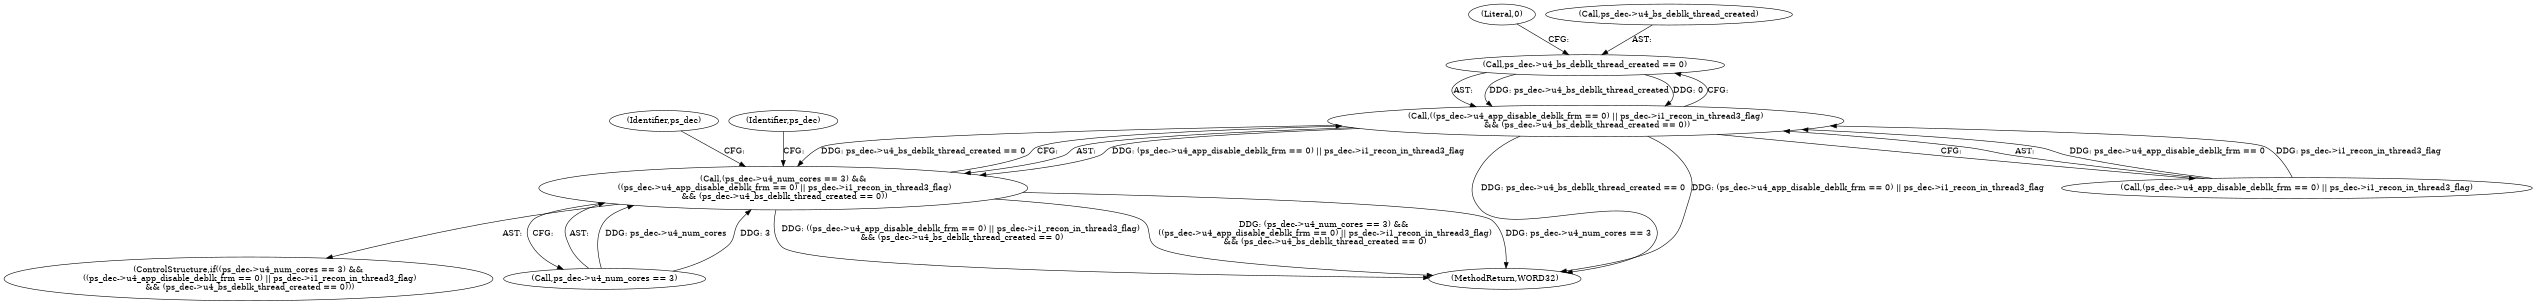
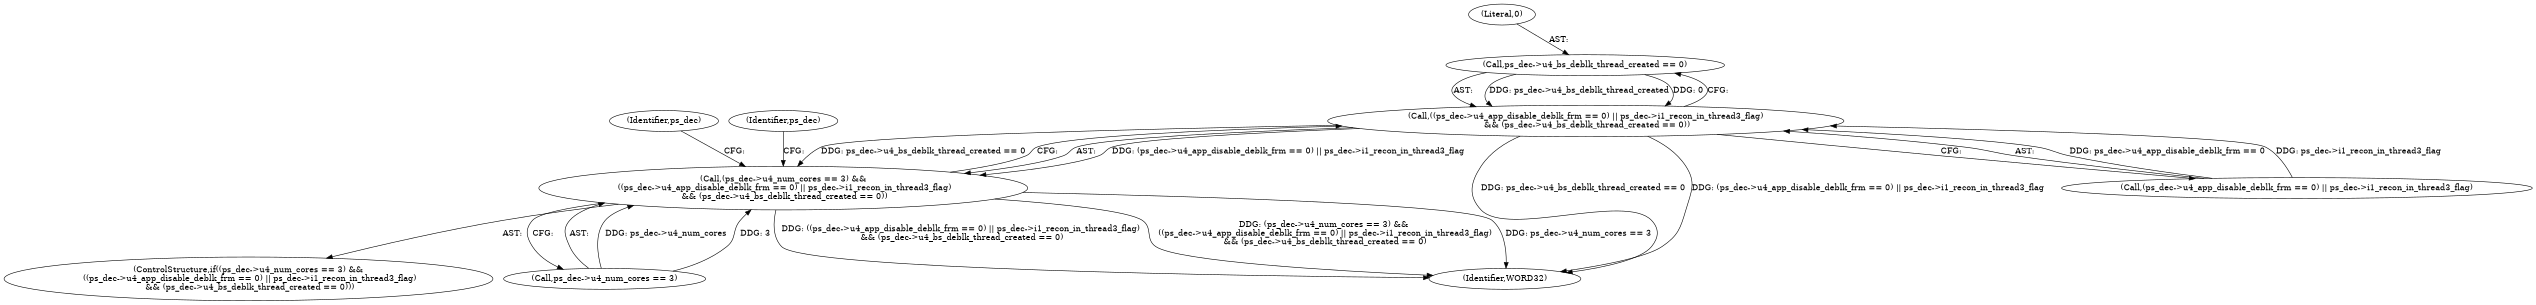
node "(Call,ps_dec->u4_bs_deblk_thread_created)": removed
edge "(Literal,0)" -> "(Call,ps_dec->u4_bs_deblk_thread_created == 0)": label "CFG: " -> "AST: "
node "(MethodReturn,WORD32)": label "(MethodReturn,WORD32)" -> "(Identifier,WORD32)"
